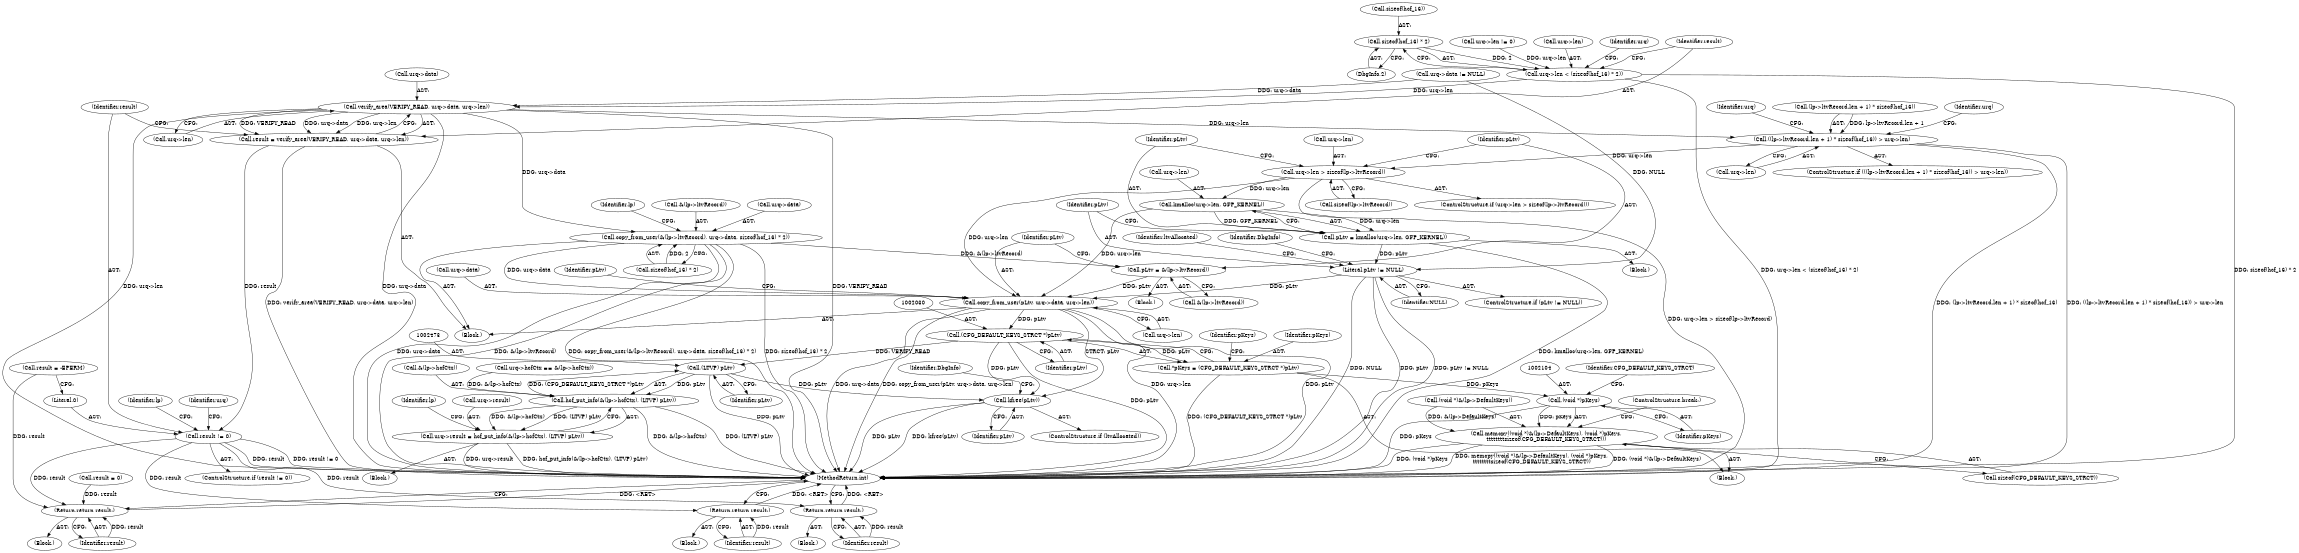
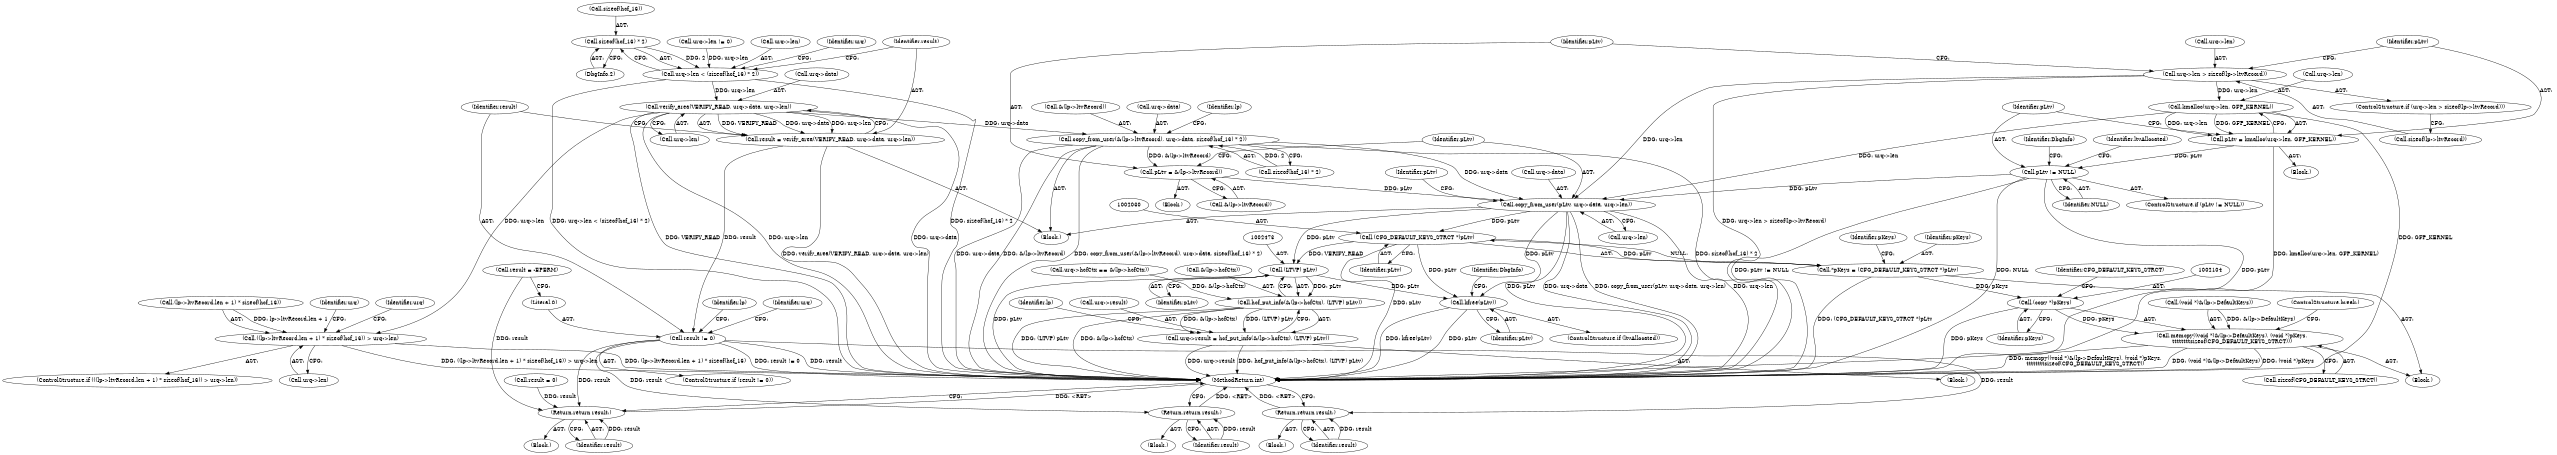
node "(Call,urq->data != NULL)": removed
edge "(Call,((lp->ltvRecord.len + 1) * sizeof(hcf_16)) > urq->len)" -> "(Call,urq->len > sizeof(lp->ltvRecord))": removed, label "DDG: urq->len"
edge "(Call,urq->len > sizeof(lp->ltvRecord))" -> "(Call,sizeof(lp->ltvRecord))": now "(ControlStructure,if (urq->len > sizeof(lp->ltvRecord)))" -> "(Call,sizeof(lp->ltvRecord))"
edge "(Call,copy_from_user(pLtv, urq->data, urq->len))" -> "(Call,(LTVP) pLtv)": added, label "DDG: pLtv"
node "(Literal,pLtv != NULL)": label "(Literal,pLtv != NULL)" -> "(Call,pLtv != NULL)"
edge "(Call,copy_from_user(pLtv, urq->data, urq->len))" -> "(Call,kfree(pLtv))": label "STRCT: pLtv" -> "DDG: pLtv"
edge "(Call,*pKeys = (CFG_DEFAULT_KEYS_STRCT *)pLtv)" -> "(Call,(CFG_DEFAULT_KEYS_STRCT *)pLtv)": label "CFG: " -> "NULL: "
edge "(Call,kmalloc(urq->len, GFP_KERNEL))" -> "(MethodReturn,int)": added, label "DDG: GFP_KERNEL"
edge "(Call,hcf_put_info(&(lp->hcfCtx), (LTVP) pLtv))" -> "(Call,(LTVP) pLtv)": label "DDG: (CFG_DEFAULT_KEYS_STRCT *)pLtv" -> "CFG: "
node "(Call,(void *)pKeys)": label "(Call,(void *)pKeys)" -> "(Call,(copy *)pKeys)"
